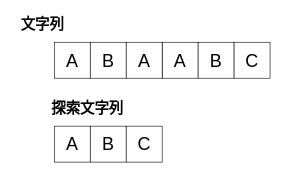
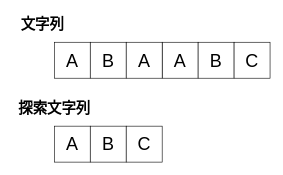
node "探索文字列": moved (87, 108) -> (54, 108)
